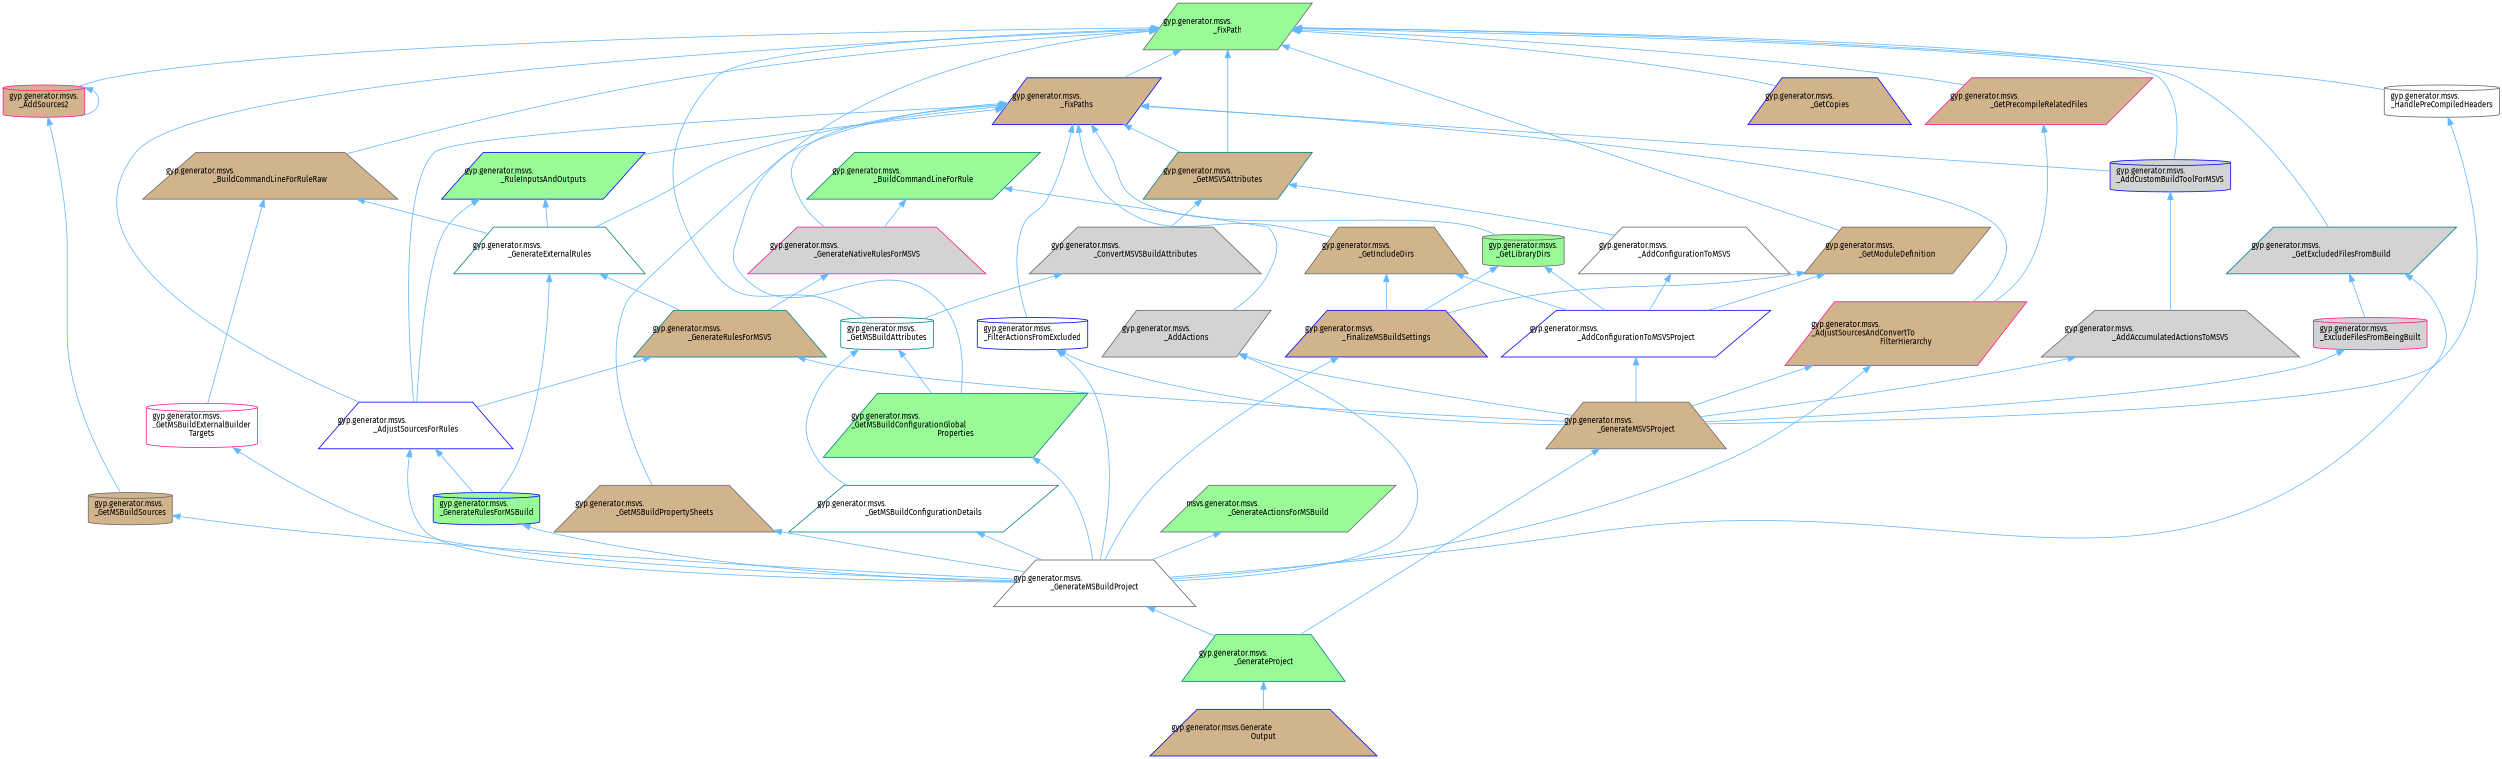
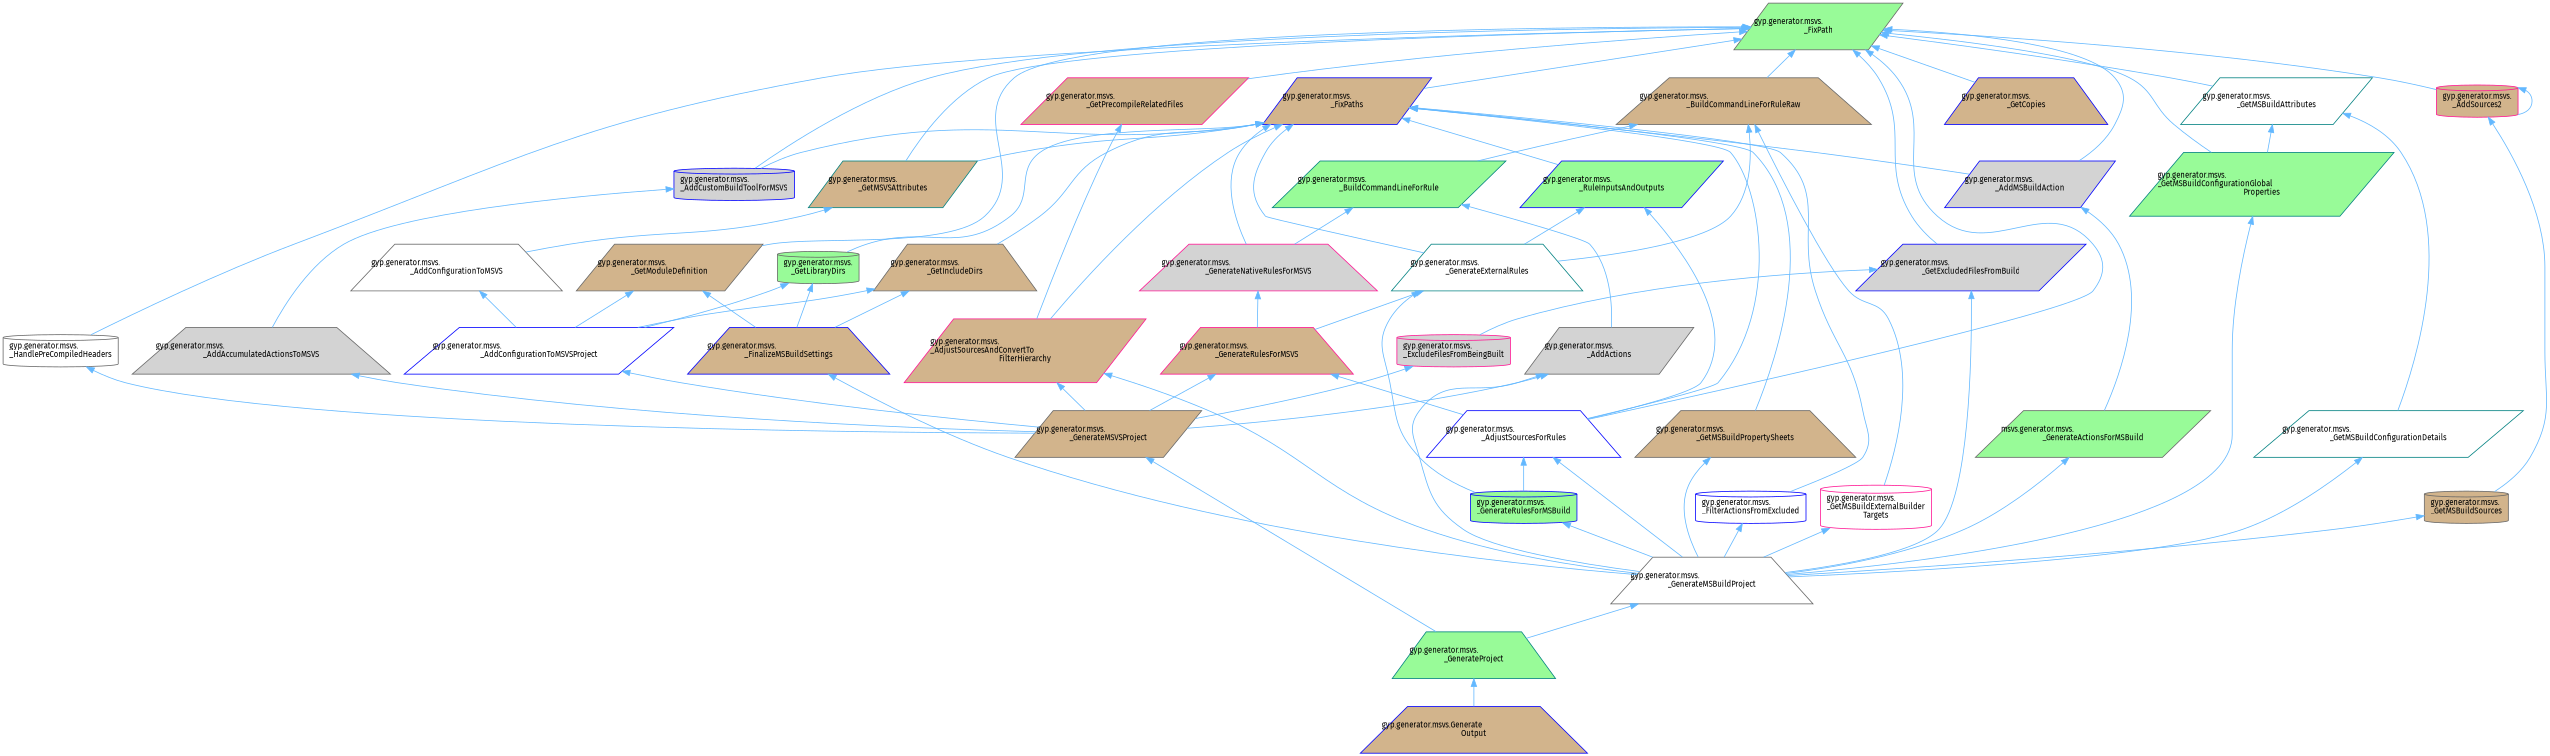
edge "gyp.generator.msvs. _BuildCommandLineForRule" -> "gyp.generator.msvs. _BuildCommandLineForRuleRaw": added
node "gyp.generator.msvs. _AddMSBuildAction": added
node "gyp.generator.msvs. _ConvertMSVSBuildAttributes": removed
node "gyp.generator.msvs. _GetExcludedFilesFromBuild": color teal -> blue
node "gyp.generator.msvs. _GenerateRulesForMSVS": color teal -> deeppink
node "gyp.generator.msvs. _GetMSBuildAttributes": shape cylinder -> parallelogram
edge "gyp.generator.msvs. _GenerateMSVSProject" -> "gyp.generator.msvs. _FilterActionsFromExcluded": removed
node "gyp.generator.msvs. _GenerateMSVSProject": shape trapezium -> parallelogram
